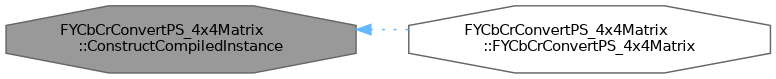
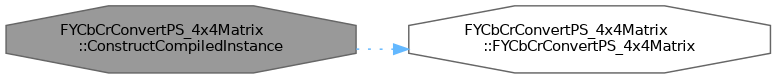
edge "FYCbCrConvertPS_4x4Matrix ::FYCbCrConvertPS_4x4Matrix" -> "FYCbCrConvertPS_4x4Matrix ::ConstructCompiledInstance": reversed
